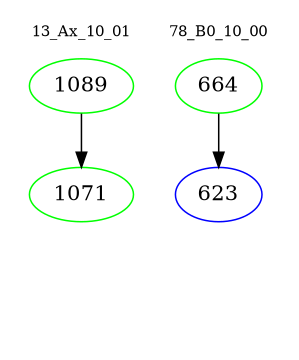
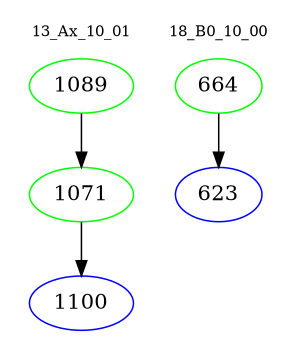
cluster "78_B0_10_00": label "78_B0_10_00" -> "18_B0_10_00"
node "1100": added
